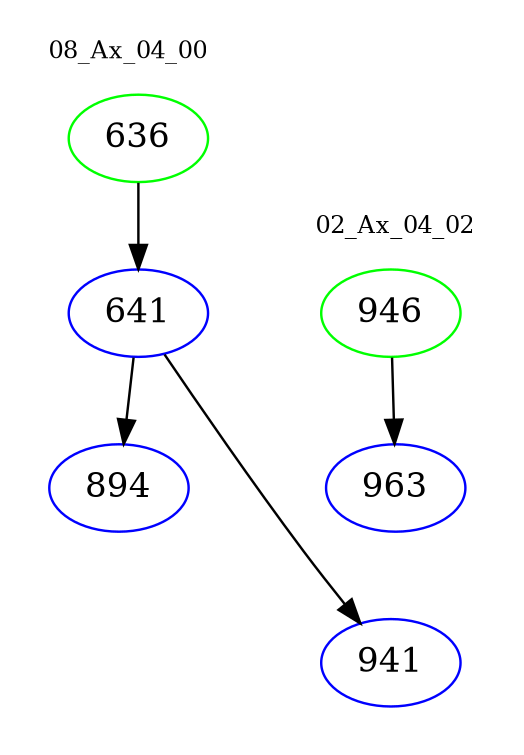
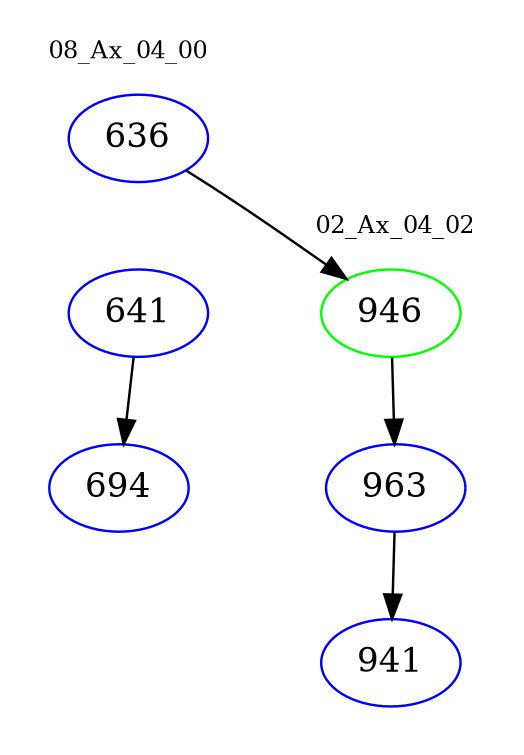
node "636": color green -> blue
edge "636" -> "641": now "636" -> "946"
edge "641" -> "941": now "963" -> "941"
node "894": label "894" -> "694"
